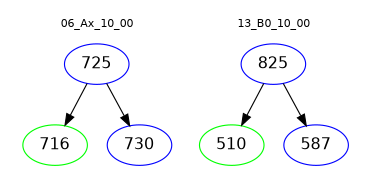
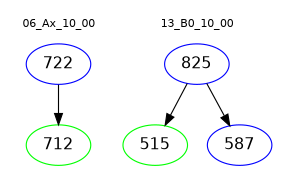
node "725": label "725" -> "722"
node "716": label "716" -> "712"
node "730": removed
node "510": label "510" -> "515"
